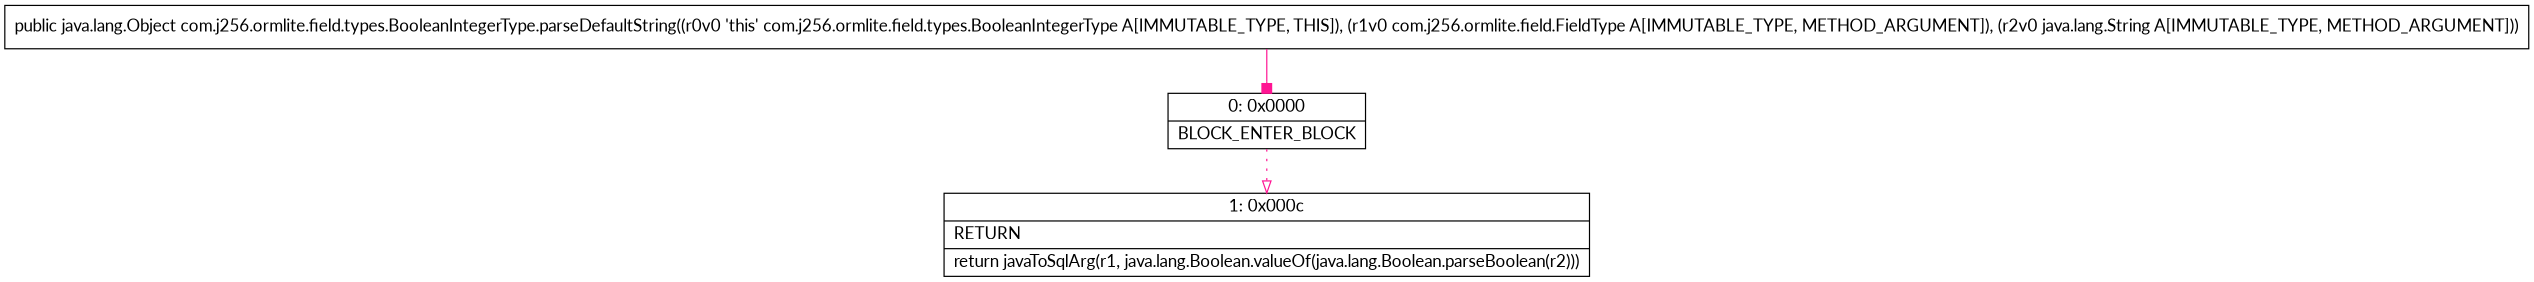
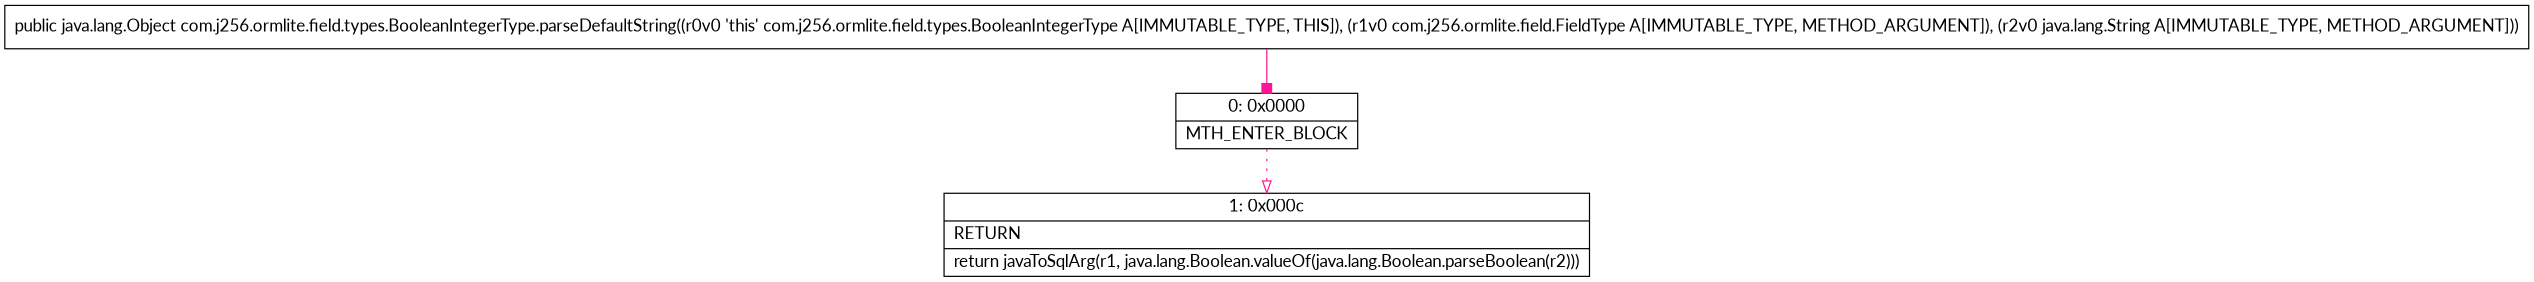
node "0: 0x0000": text "BLOCK_ENTER_BLOCK" -> "MTH_ENTER_BLOCK"
